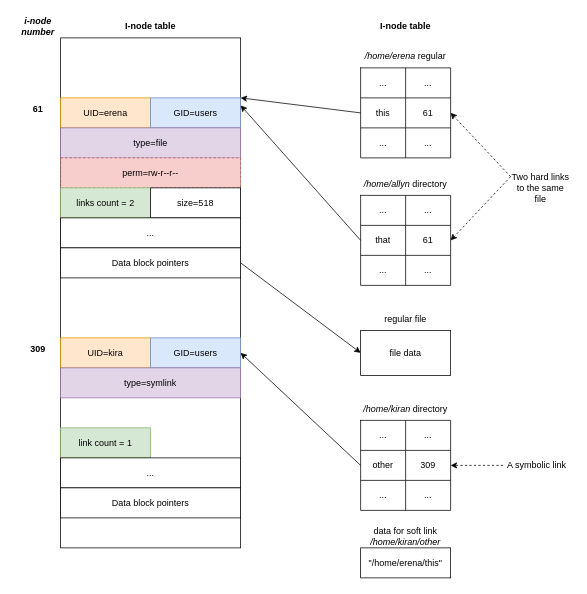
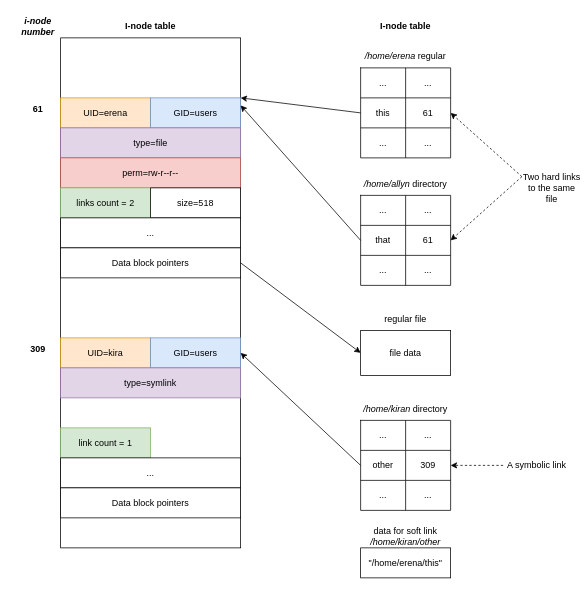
node "perm=rw-r--r--": style dashed -> solid
node "Two hard links to the same file": moved (540, 188) -> (552, 188)
